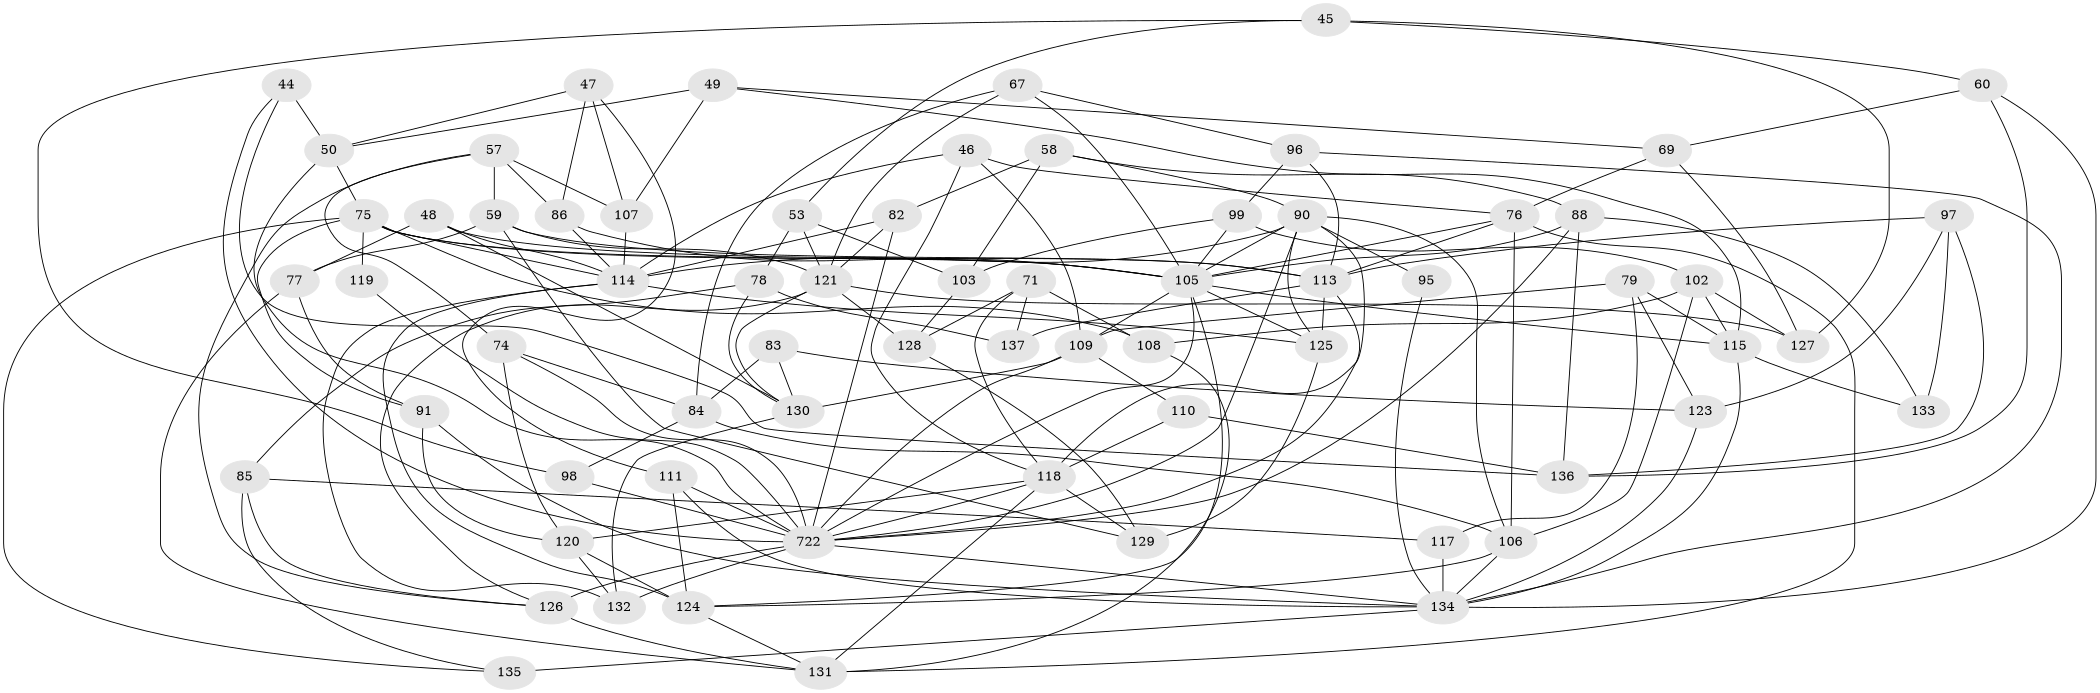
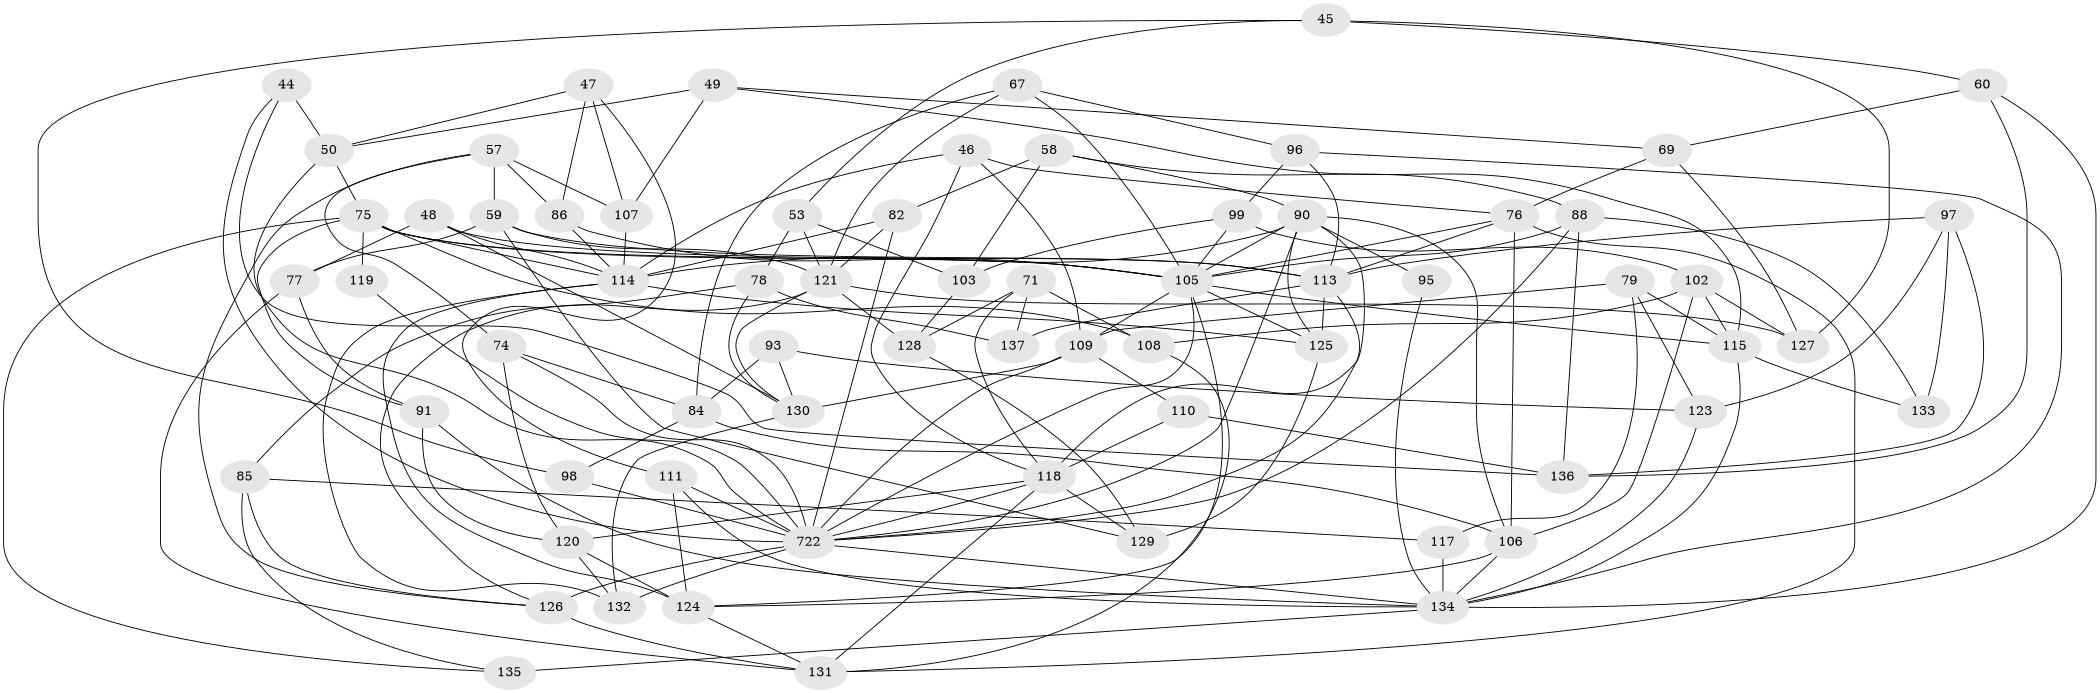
node "83": label "83" -> "93"
